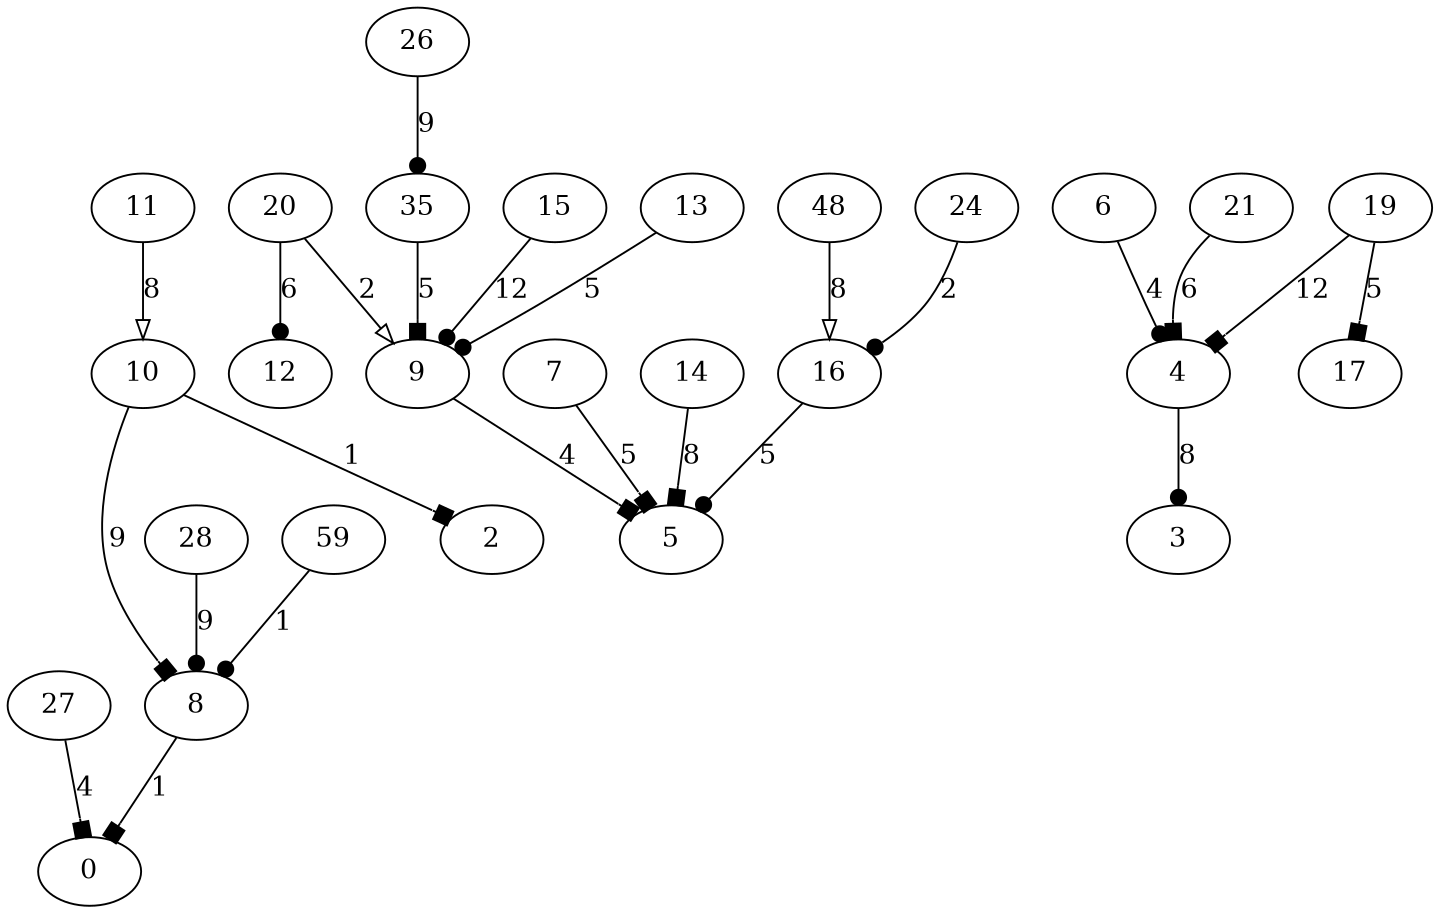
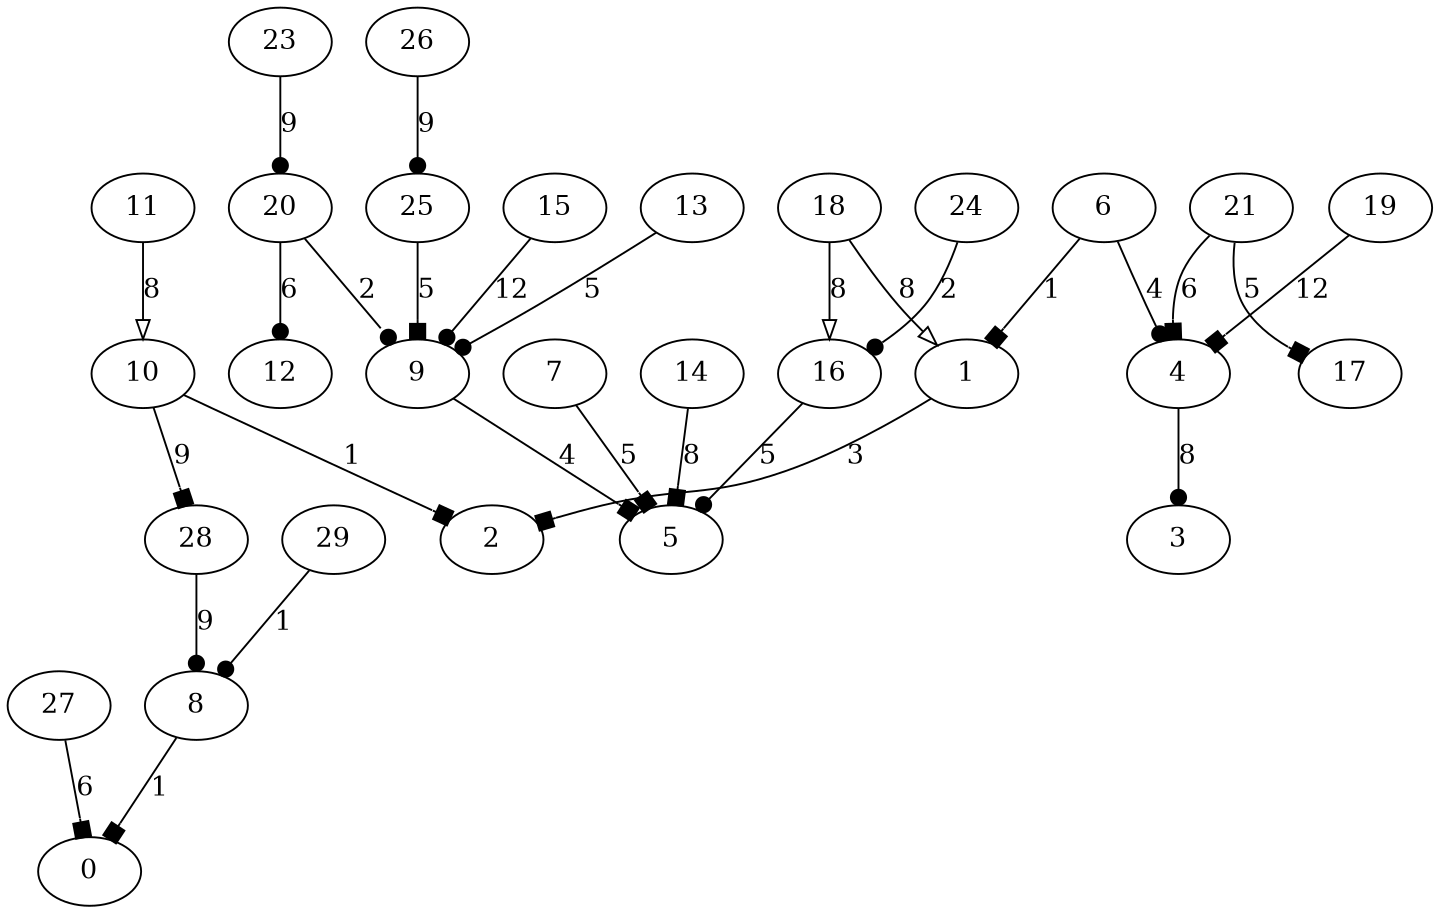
node "23": added
node "35": label "35" -> "25"
node "48": label "48" -> "18"
edge "19" -> "17": now "21" -> "17"
edge "20" -> "9": arrowhead onormal -> dot
node "1": added
edge "10" -> "8": now "10" -> "28"
node "59": label "59" -> "29"
edge "27" -> "0": label "4" -> "6"
